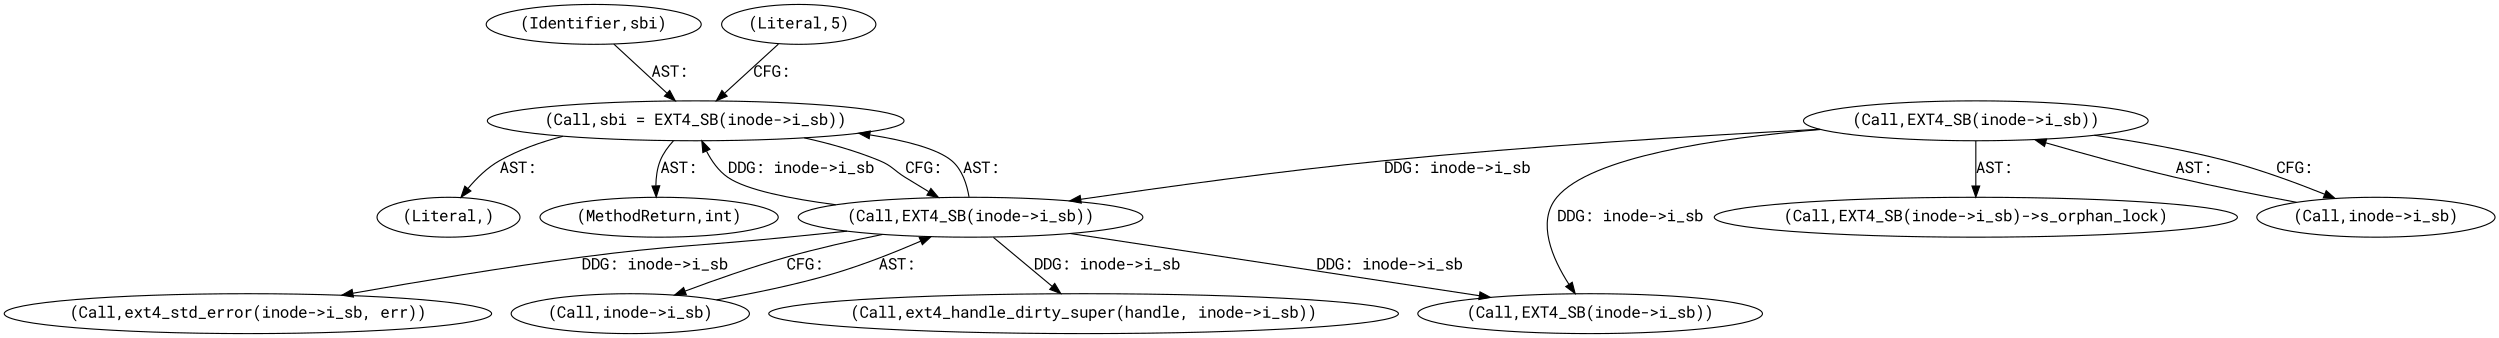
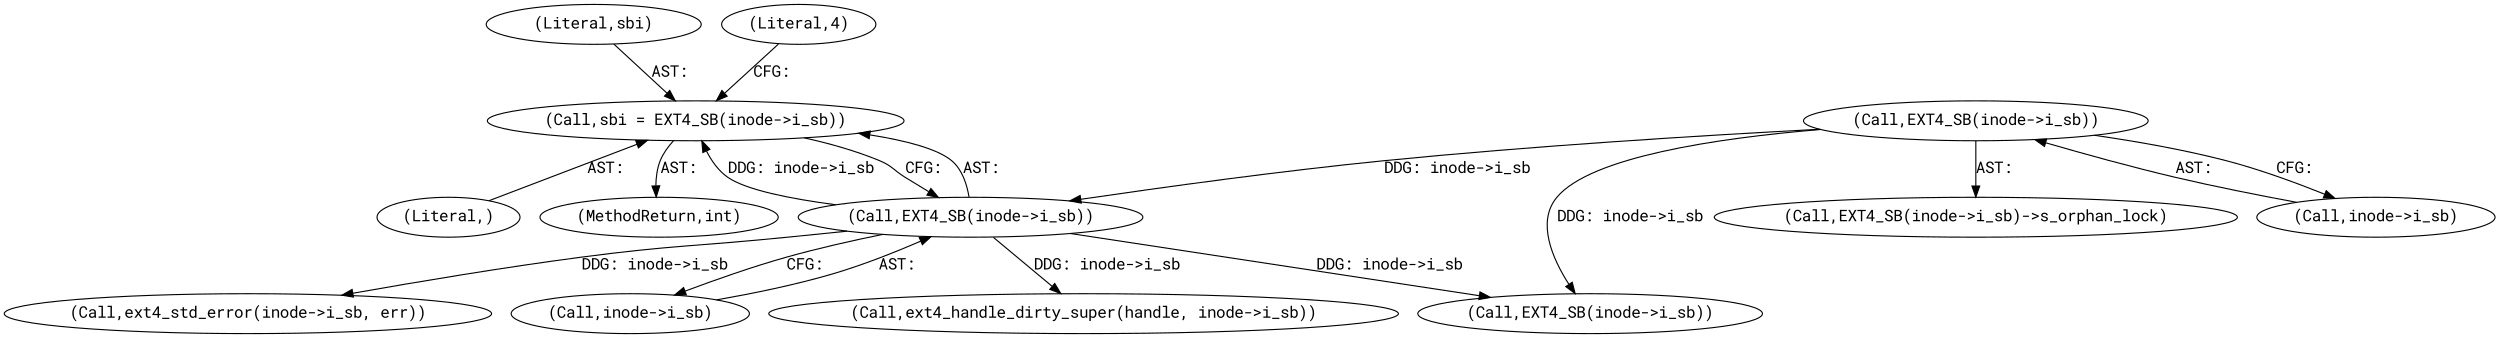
node "(Identifier,sbi)": label "(Identifier,sbi)" -> "(Literal,sbi)"
node "(Literal,5)": label "(Literal,5)" -> "(Literal,4)"
edge "(Call,sbi = EXT4_SB(inode->i_sb))" -> "(Literal,)": reversed
